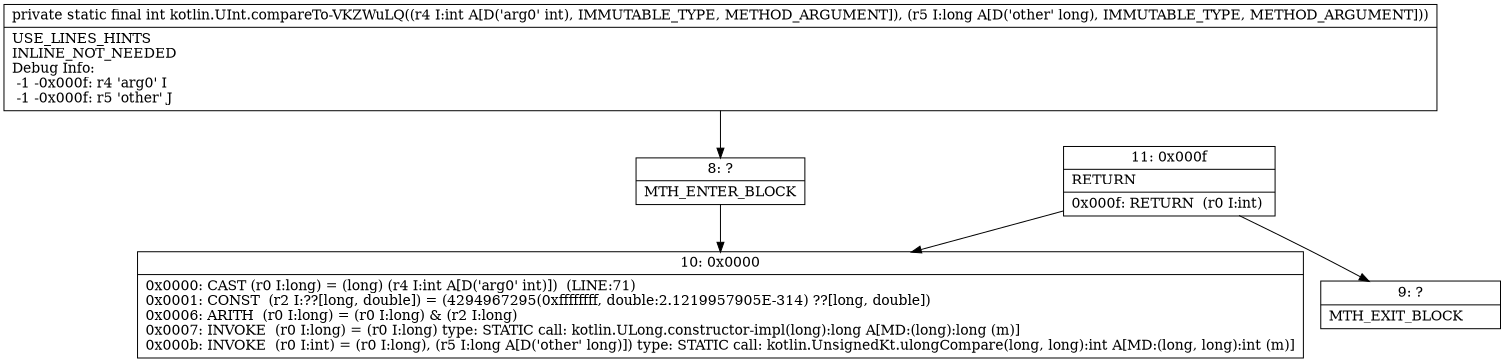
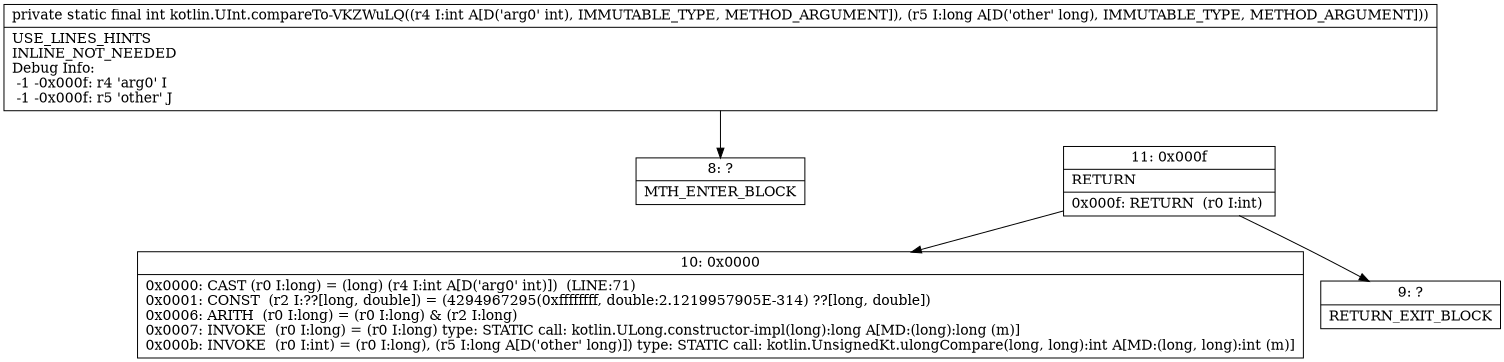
edge "8: ?" -> "10: 0x0000": removed
node "9: ?": text "MTH_EXIT_BLOCK" -> "RETURN_EXIT_BLOCK"
